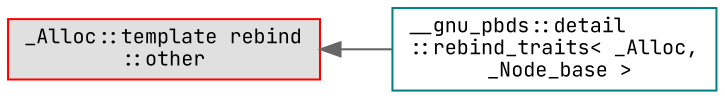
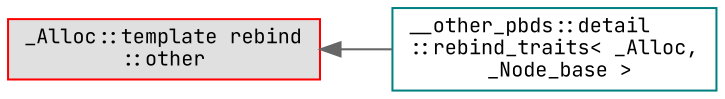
node "__gnu_pbds::detail ::rebind_traits< _Alloc, _Node_base >": label "__gnu_pbds::detail ::rebind_traits< _Alloc, _Node_base >" -> "__other_pbds::detail ::rebind_traits< _Alloc, _Node_base >"
